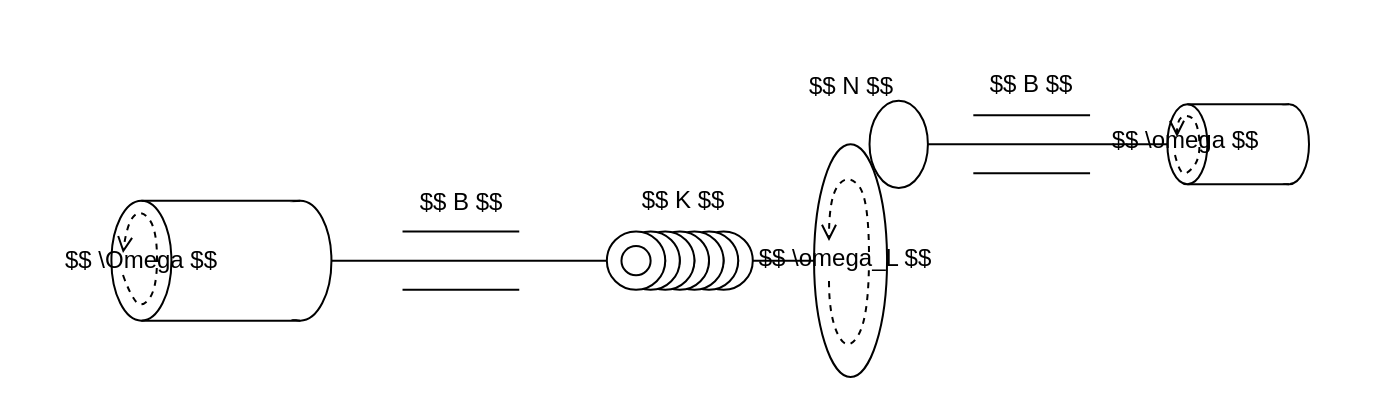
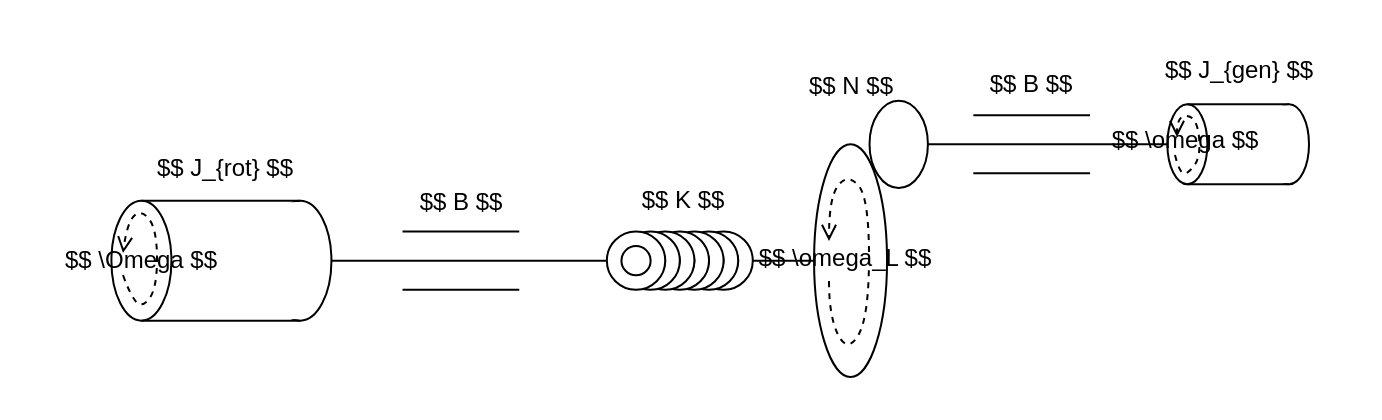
node "$$ J_{gen} $$": added
node "$$ J_{rot} $$": added
